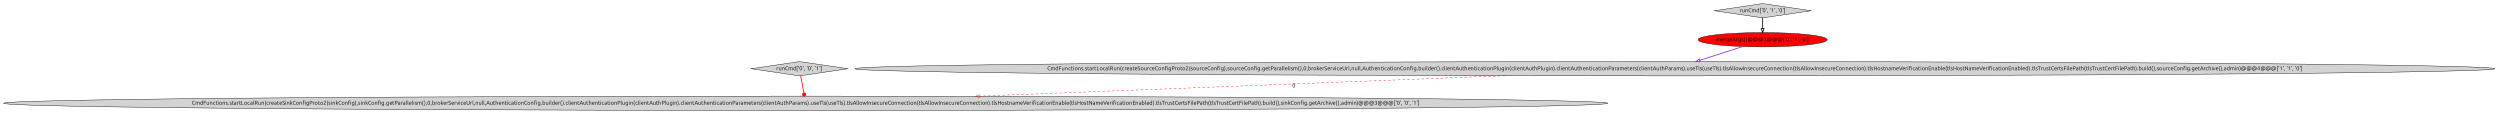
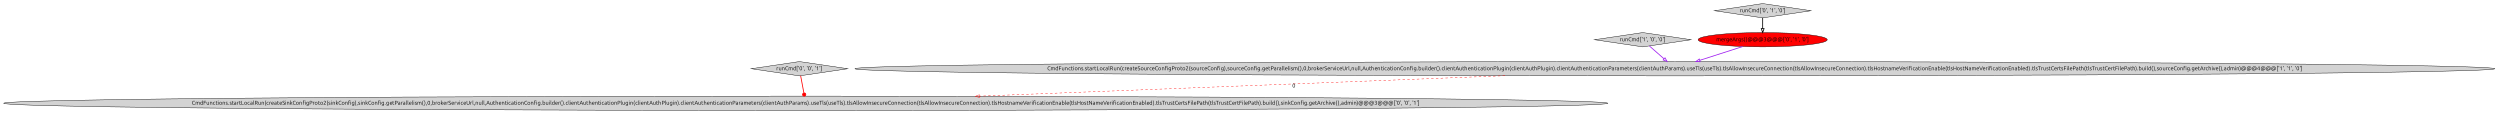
node "runCmd['1', '0', '0']": added
